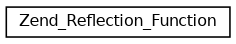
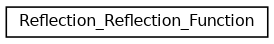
node "Zend_Reflection_Function": label "Zend_Reflection_Function" -> "Reflection_Reflection_Function"
